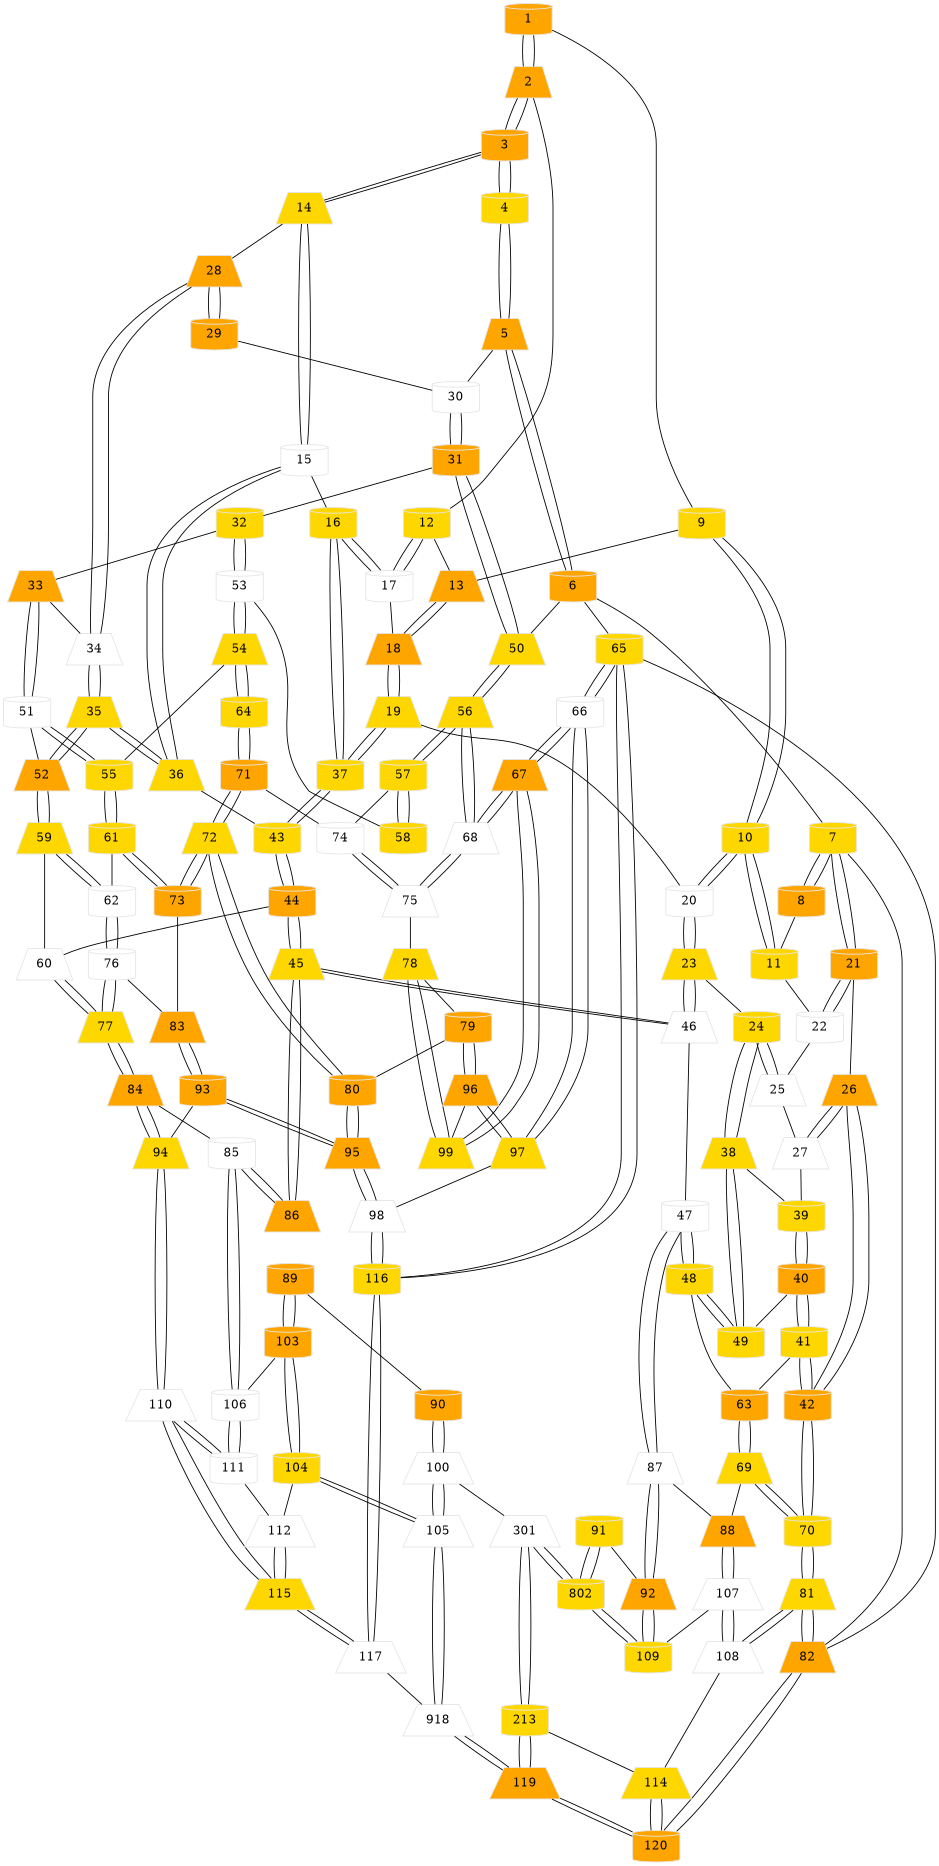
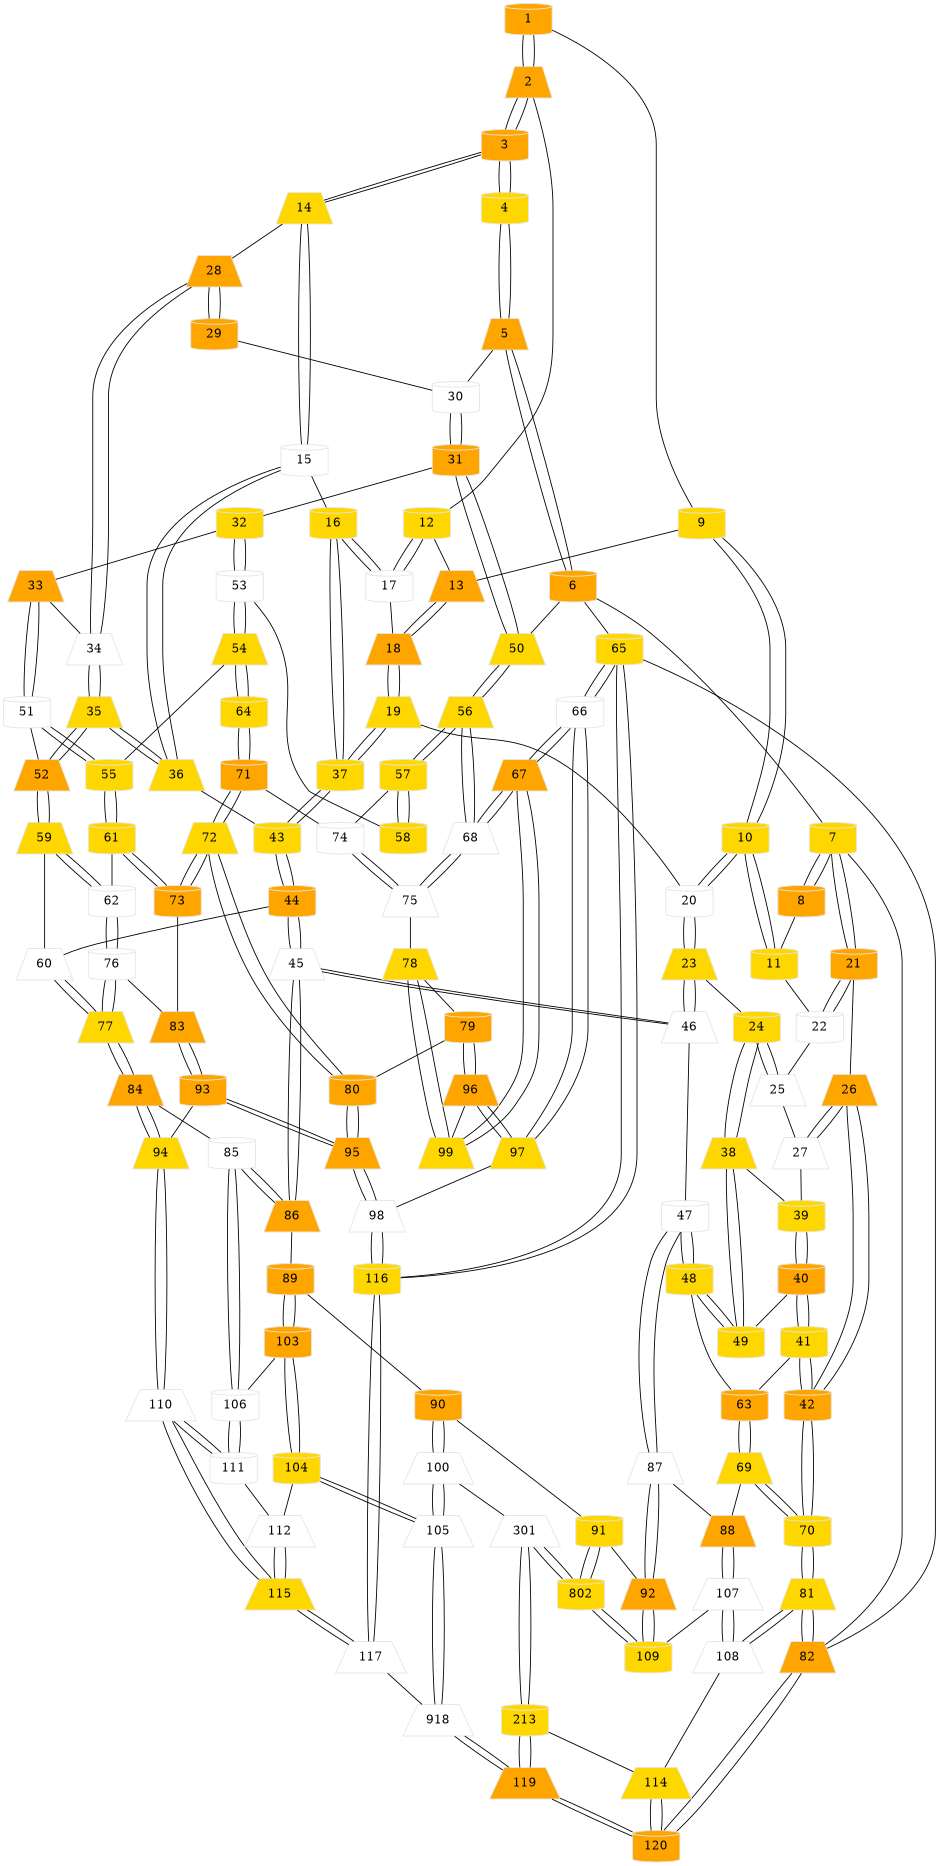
node "45": fillcolor gold -> white
edge "86" -- "89": added
edge "90" -- "91": added
